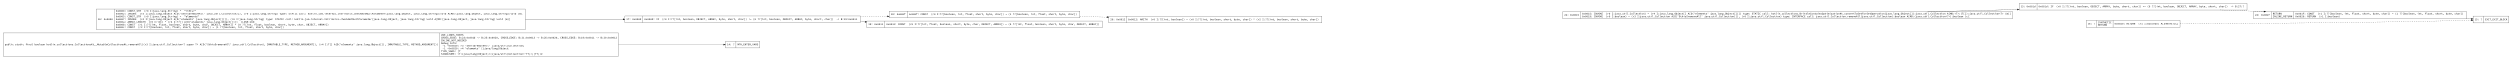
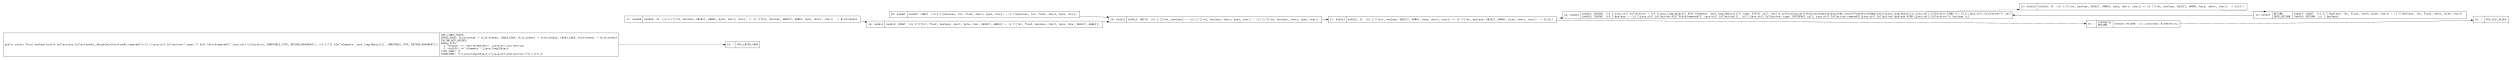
edge "22: 0x0015" -> "23: 0x001d": style solid -> dashed
node "24: 0x001f": text "INLINE_RETURN" -> "ORIG_RETURN"
edge "17: 0x000d" -> "18: 0x000f": removed
edge "18: 0x000f" -> "20: 0x0012": style dashed -> solid
node "16: 0x0000": removed
edge "24: 0x001f" -> "15: ?": now "24: 0x001f" -> "22: 0x0015"
node "15: ?": text "EXIT_EXIT_BLOCK" -> "MTH_EXIT_BLOCK"
node "21: 0x0013": added
edge "19: 0x0011" -> "20: 0x0012": added
edge "26: ?" -> "15: ?": style dashed -> solid
